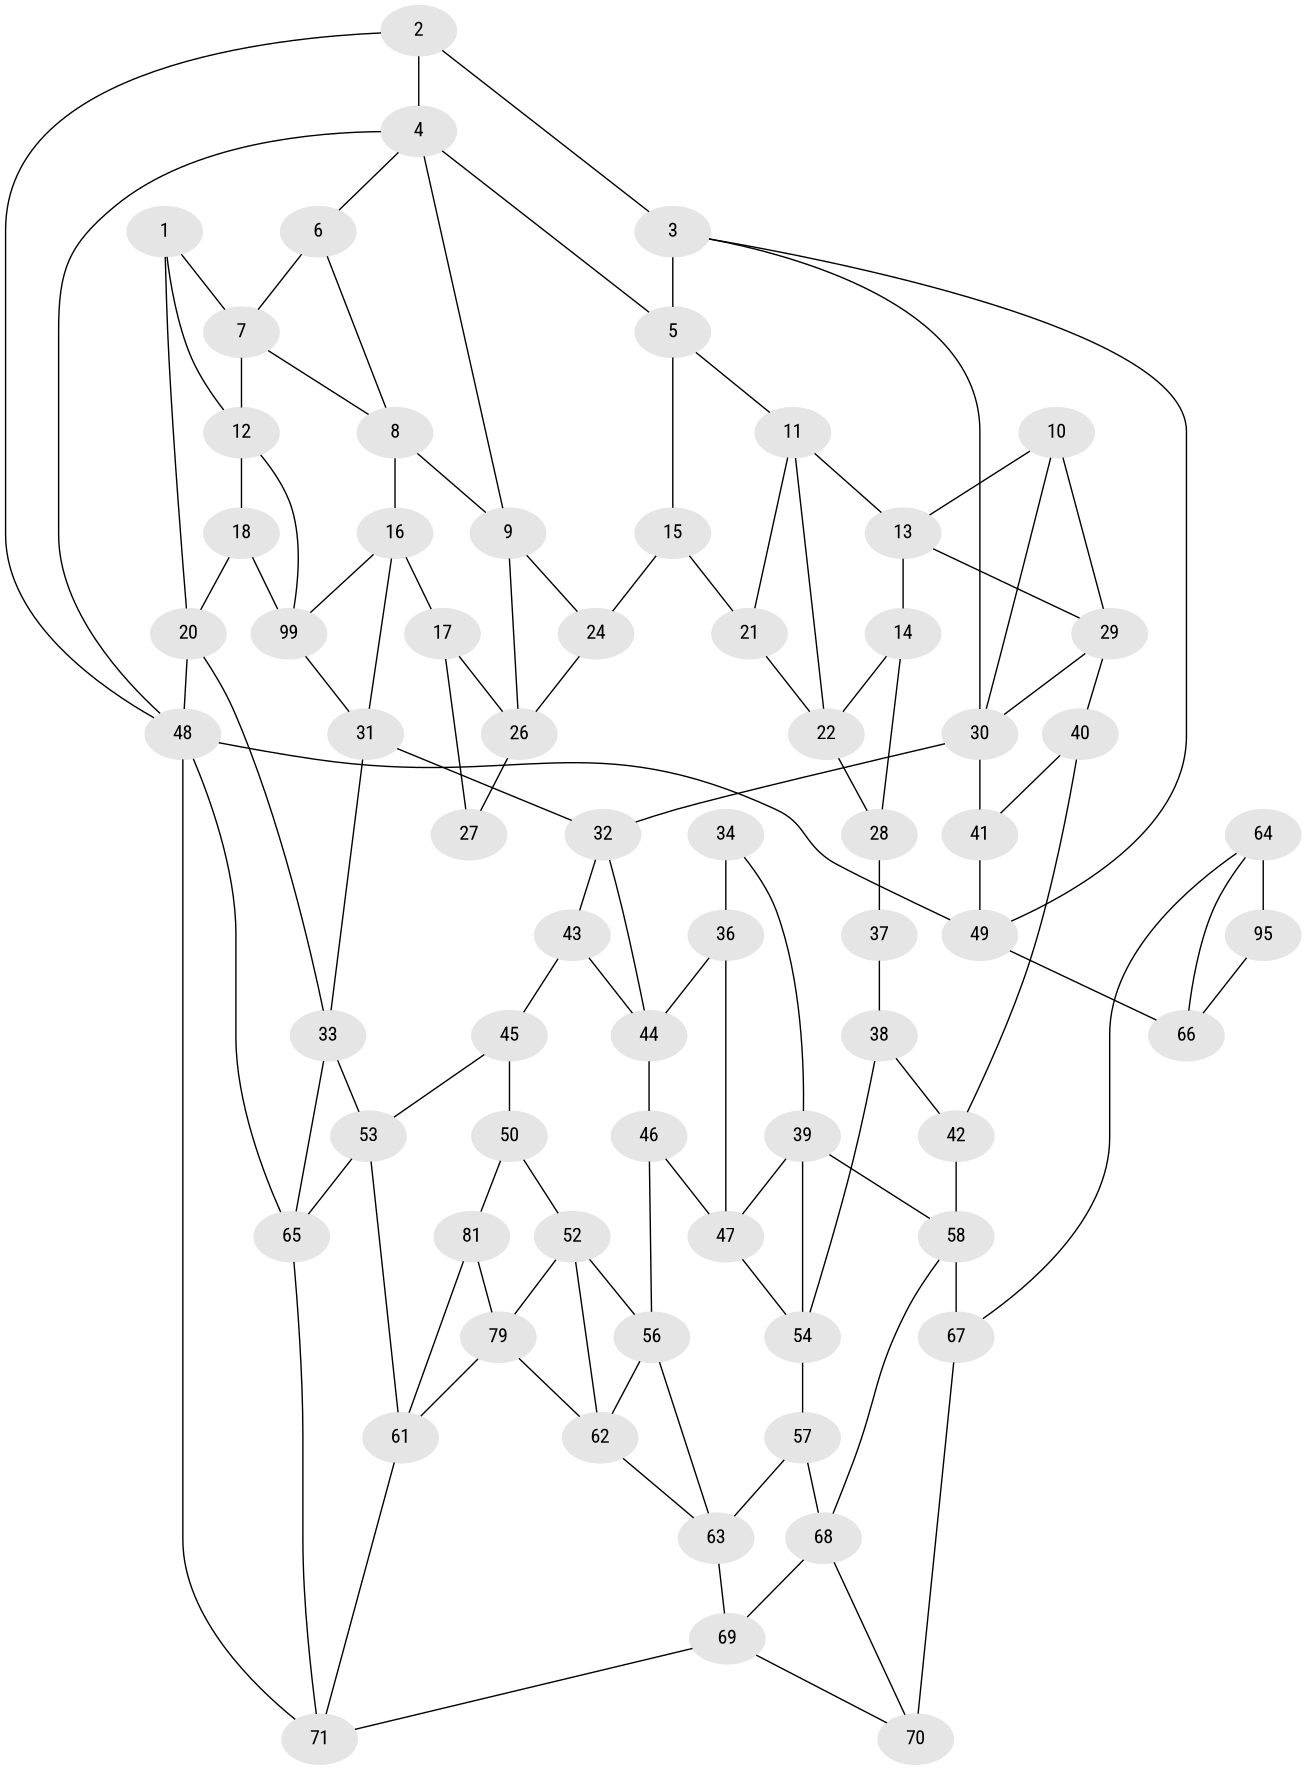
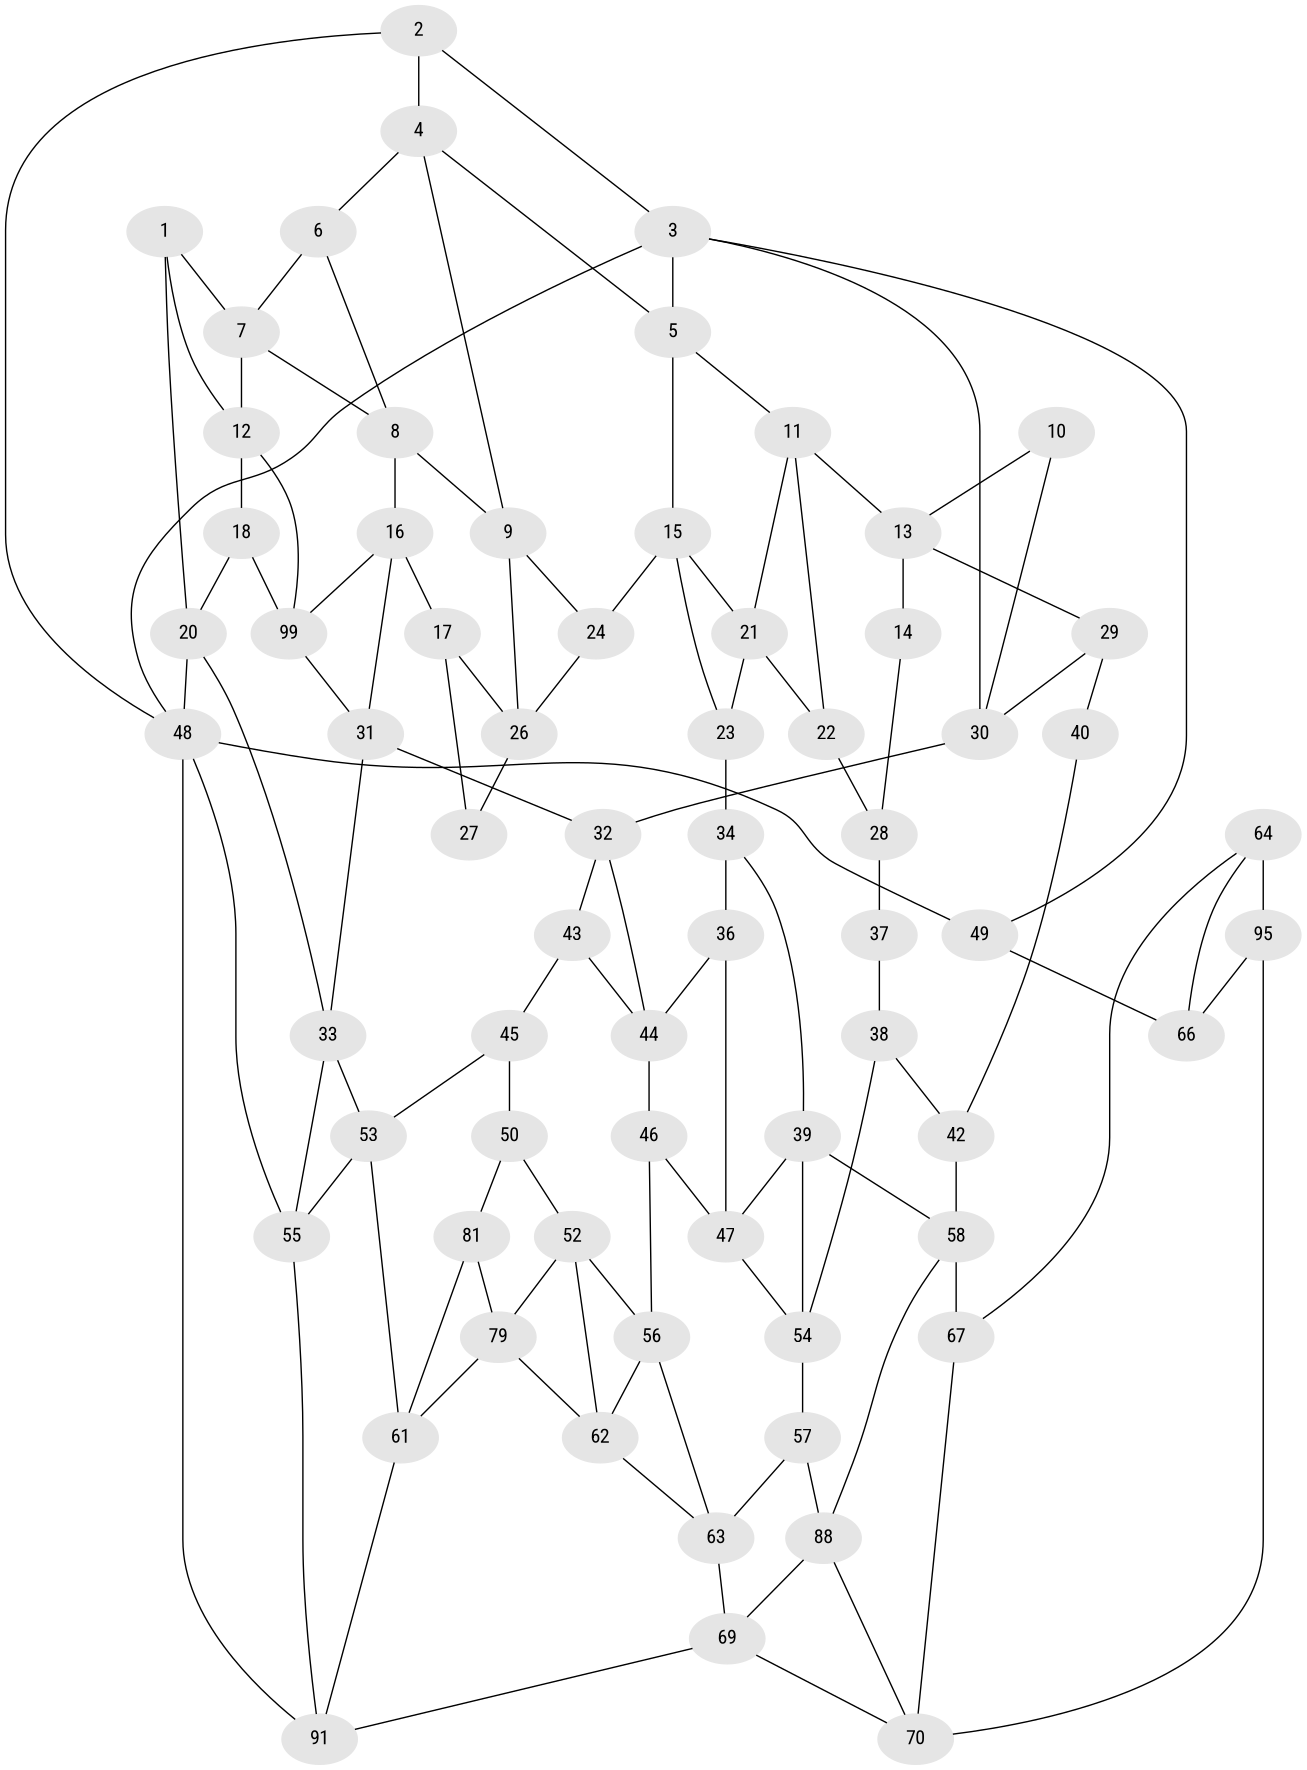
edge "4" -- "48": now "3" -- "48"
edge "10" -- "29": removed
edge "14" -- "22": removed
node "23": added
node "41": removed
node "65": label "65" -> "55"
edge "95" -- "70": added
node "68": label "68" -> "88"
node "71": label "71" -> "91"
